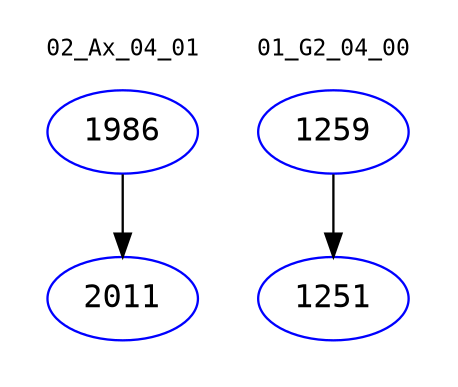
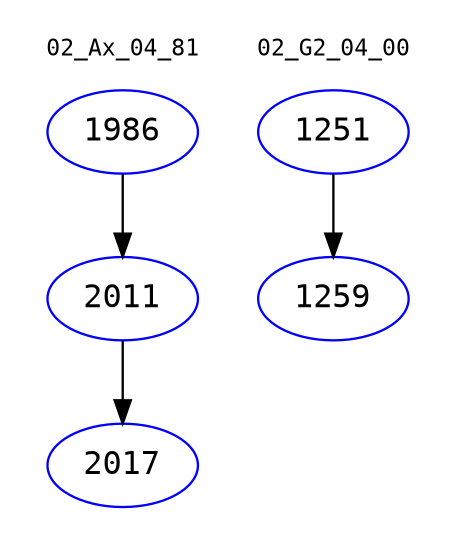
cluster "02_Ax_04_01": label "02_Ax_04_01" -> "02_Ax_04_81"
cluster "01_G2_04_00": label "01_G2_04_00" -> "02_G2_04_00"
edge "1259" -> "1251": reversed
node "2017": added
